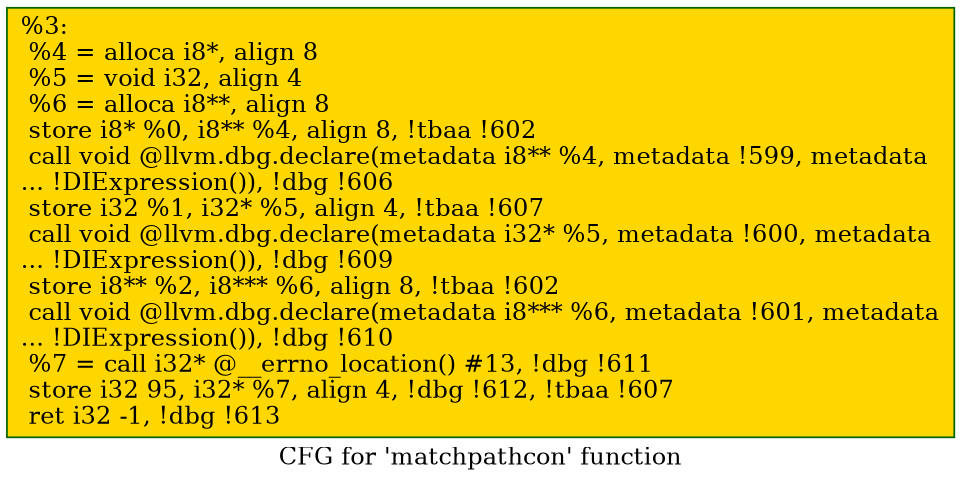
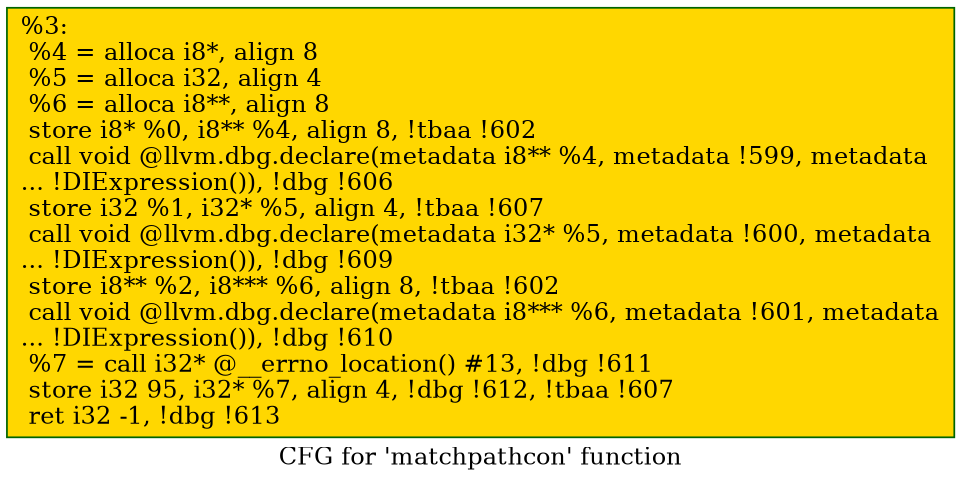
node "%3:": text "%5 = void i32, align 4" -> "%5 = alloca i32, align 4"
